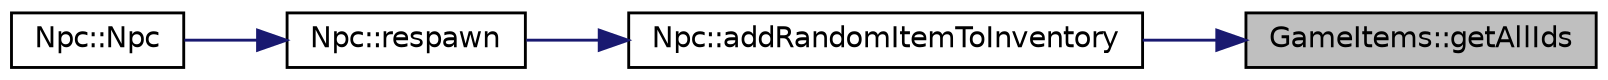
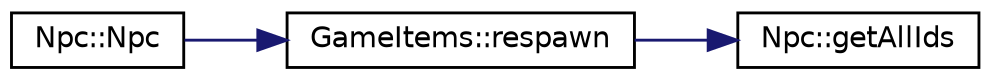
node "Npc::respawn": label "Npc::respawn" -> "GameItems::respawn"
node "Npc::addRandomItemToInventory": label "Npc::addRandomItemToInventory" -> "Npc::getAllIds"
node "GameItems::getAllIds": removed
